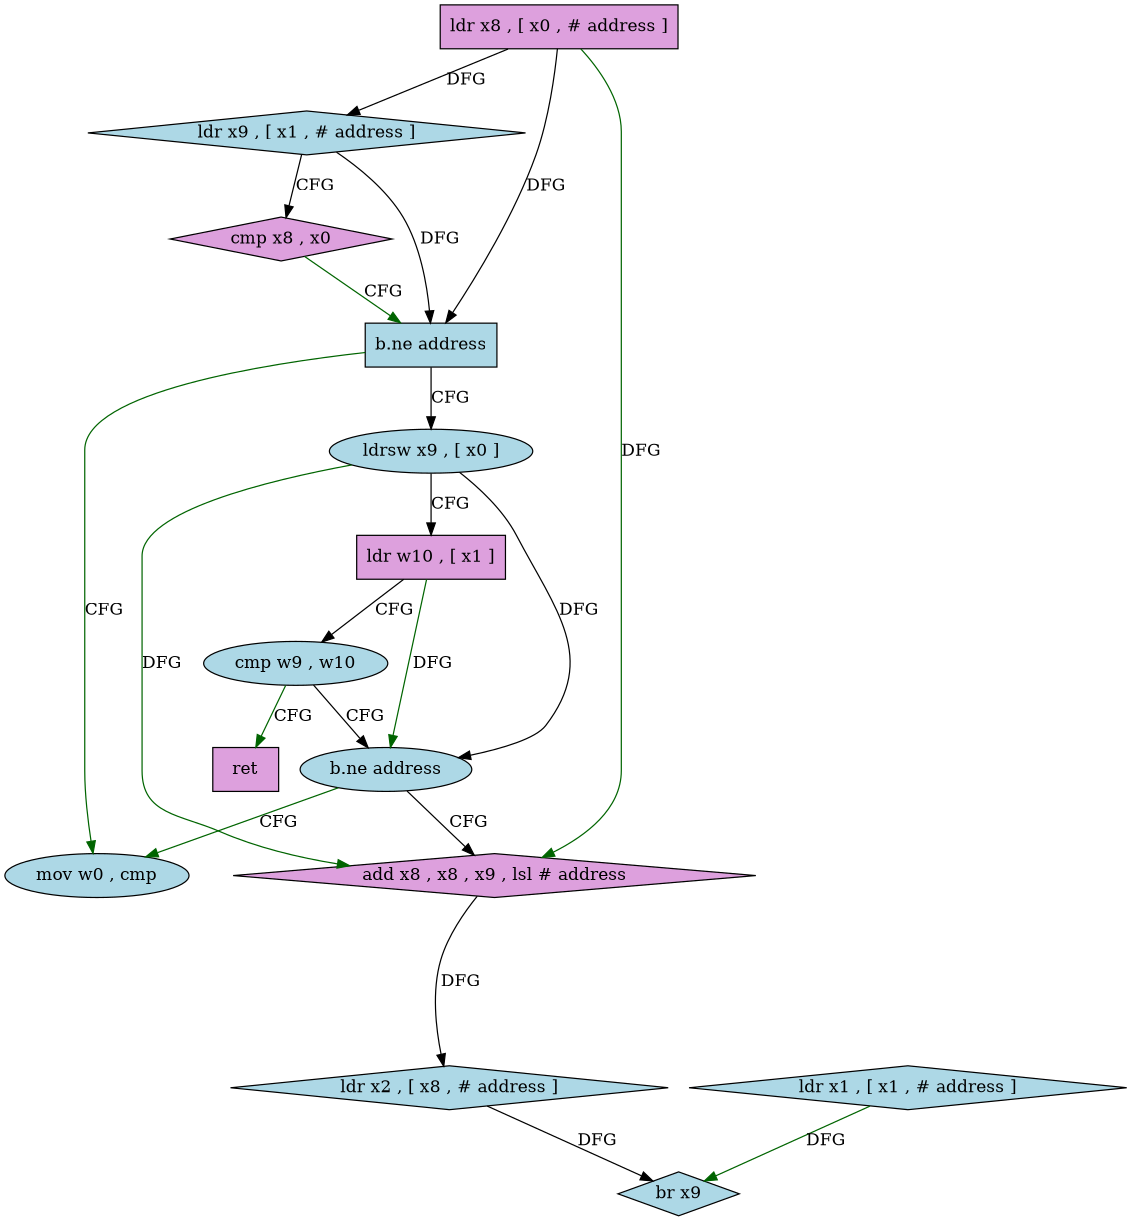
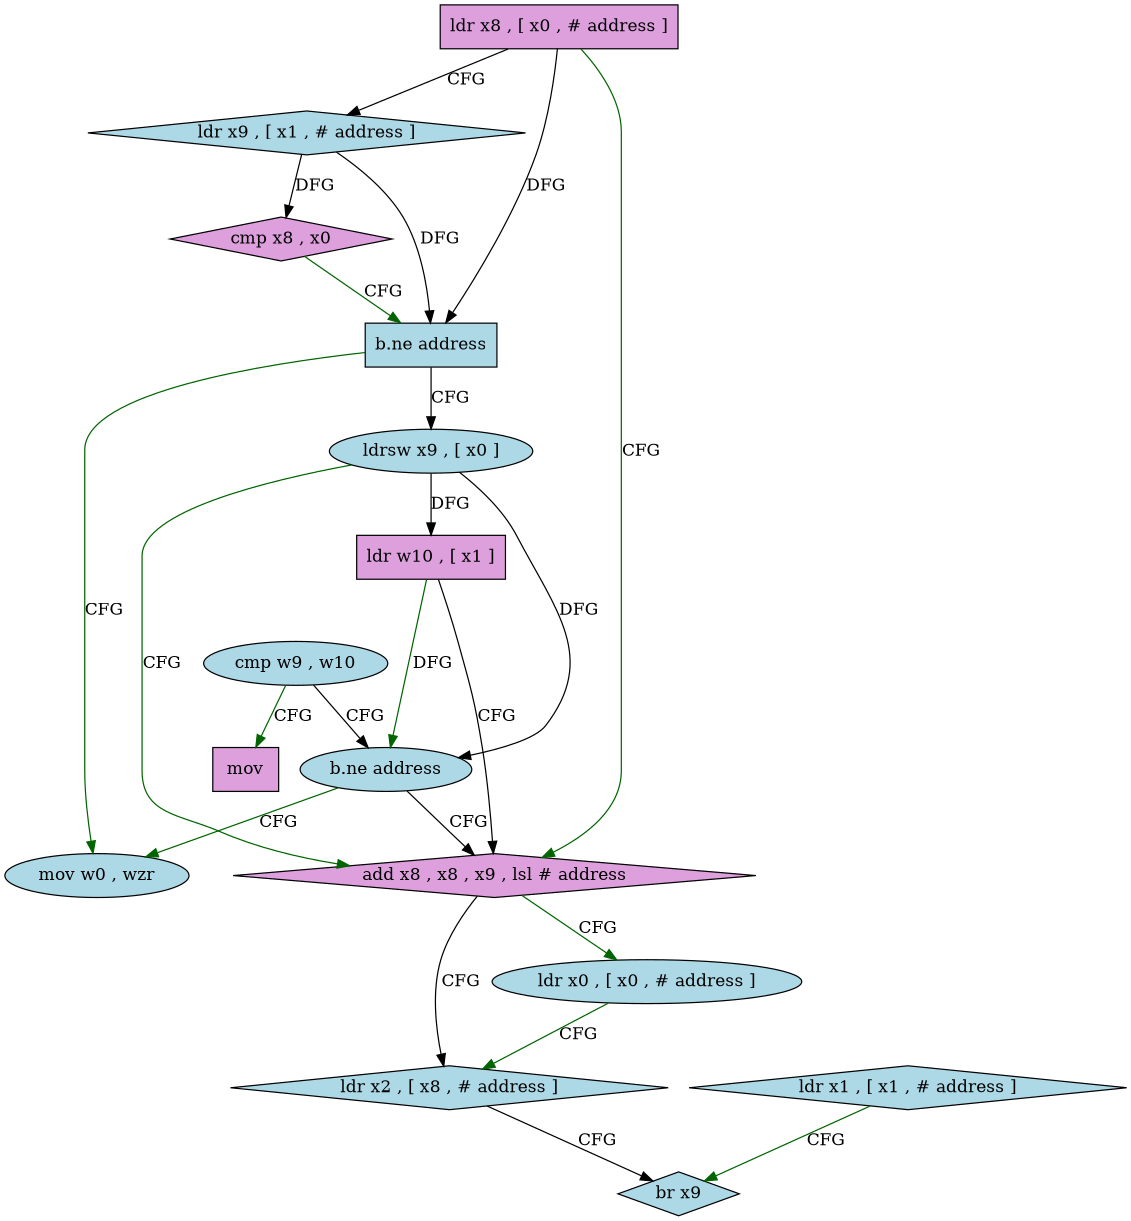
edge "ldr x8 , [ x0 , # address ]" -> "ldr x9 , [ x1 , # address ]": label "DFG" -> "CFG"
edge "ldr x9 , [ x1 , # address ]" -> "cmp x8 , x0": label "CFG" -> "DFG"
edge "ldr x8 , [ x0 , # address ]" -> "add x8 , x8 , x9 , lsl # address": label "DFG" -> "CFG"
edge "ldrsw x9 , [ x0 ]" -> "ldr w10 , [ x1 ]": label "CFG" -> "DFG"
edge "ldr w10 , [ x1 ]" -> "cmp w9 , w10": now "ldr w10 , [ x1 ]" -> "add x8 , x8 , x9 , lsl # address"
edge "ldrsw x9 , [ x0 ]" -> "add x8 , x8 , x9 , lsl # address": label "DFG" -> "CFG"
node "ret": label "ret" -> "mov"
node "mov w0 , cmp": label "mov w0 , cmp" -> "mov w0 , wzr"
edge "add x8 , x8 , x9 , lsl # address" -> "ldr x2 , [ x8 , # address ]": label "DFG" -> "CFG"
node "ldr x0 , [ x0 , # address ]": added
edge "ldr x2 , [ x8 , # address ]" -> "br x9": label "DFG" -> "CFG"
edge "ldr x1 , [ x1 , # address ]" -> "br x9": label "DFG" -> "CFG"
